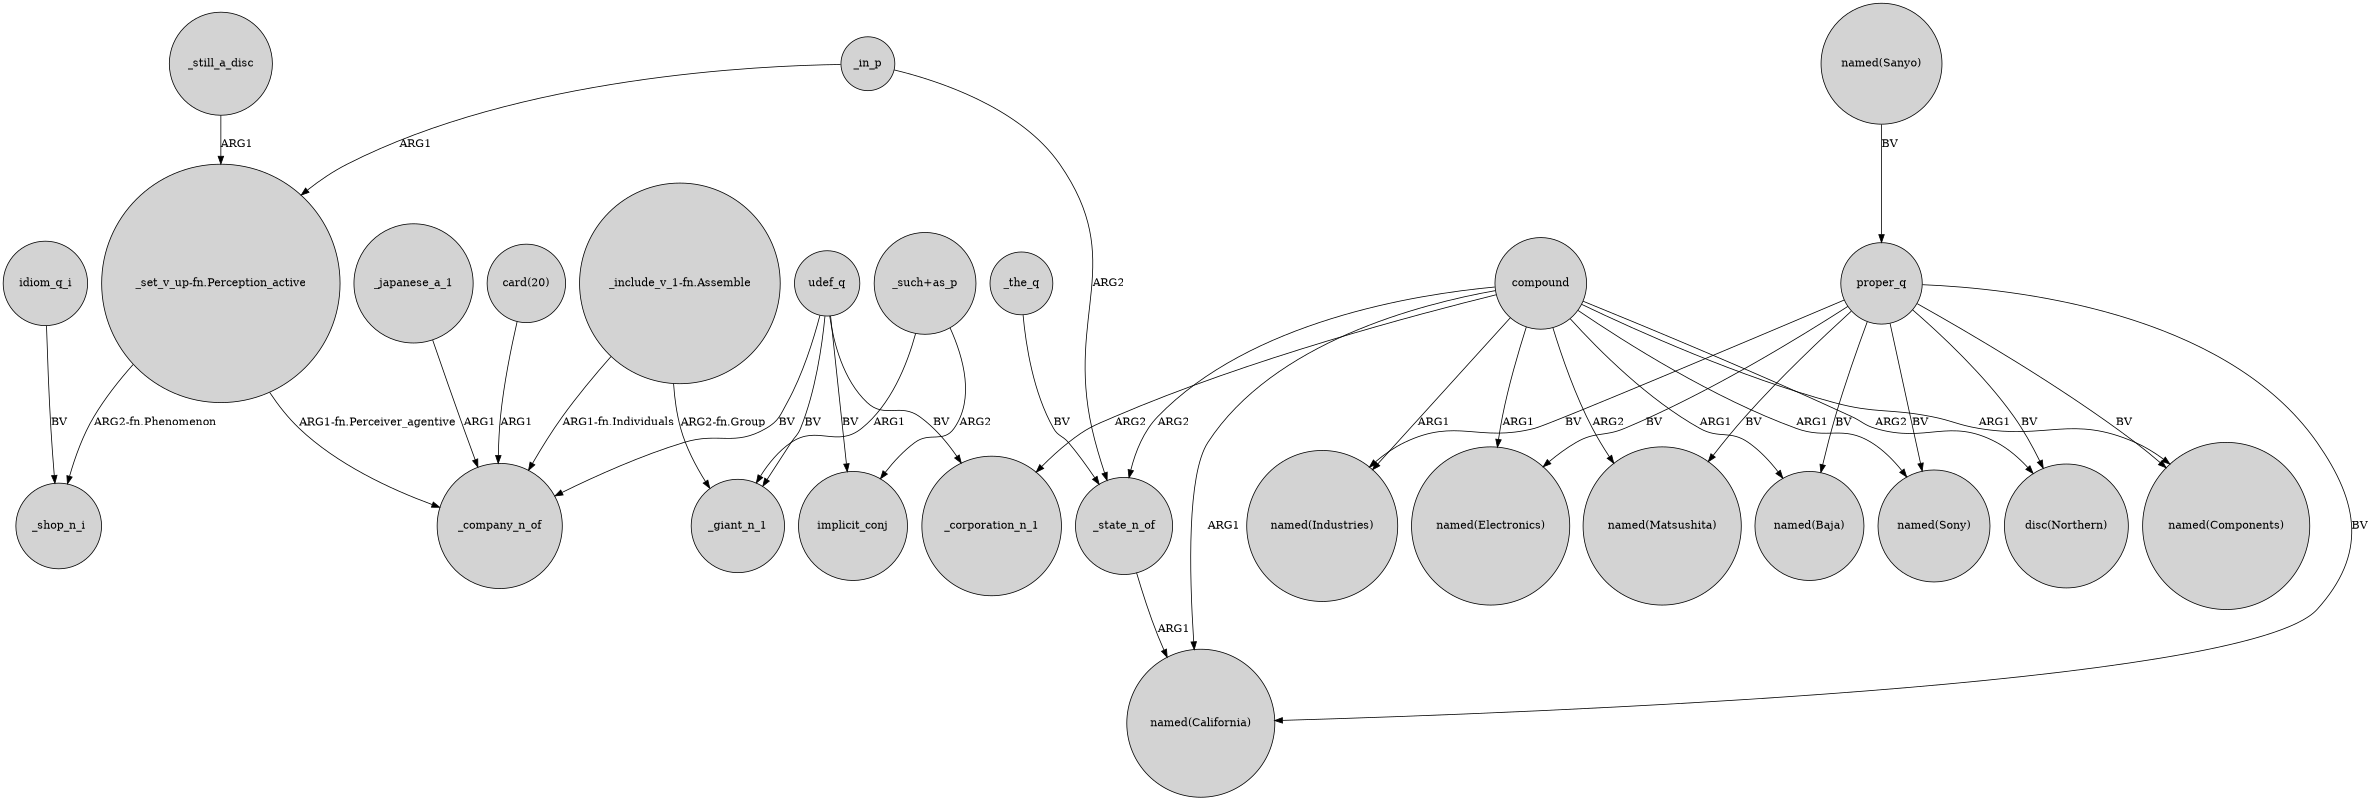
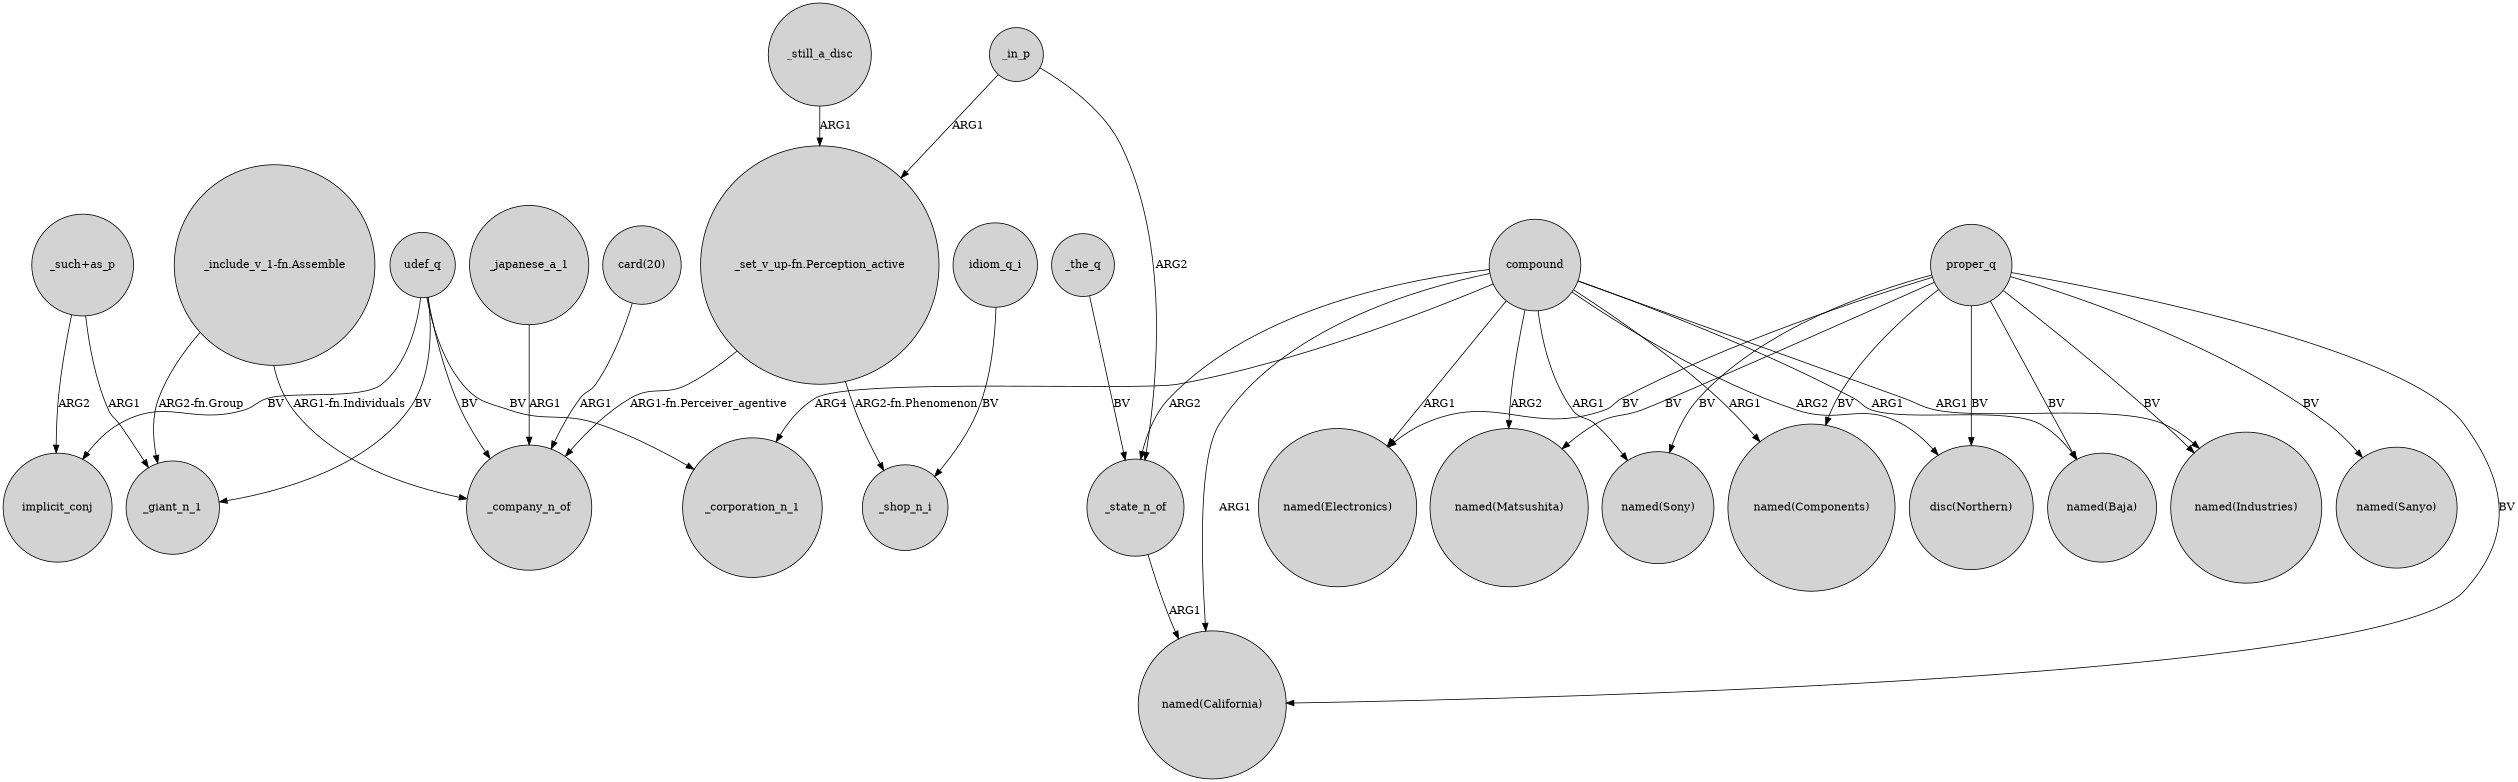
edge "named(Sanyo)" -> "proper_q": reversed
edge "compound" -> "_corporation_n_1": label "ARG2" -> "ARG4"
